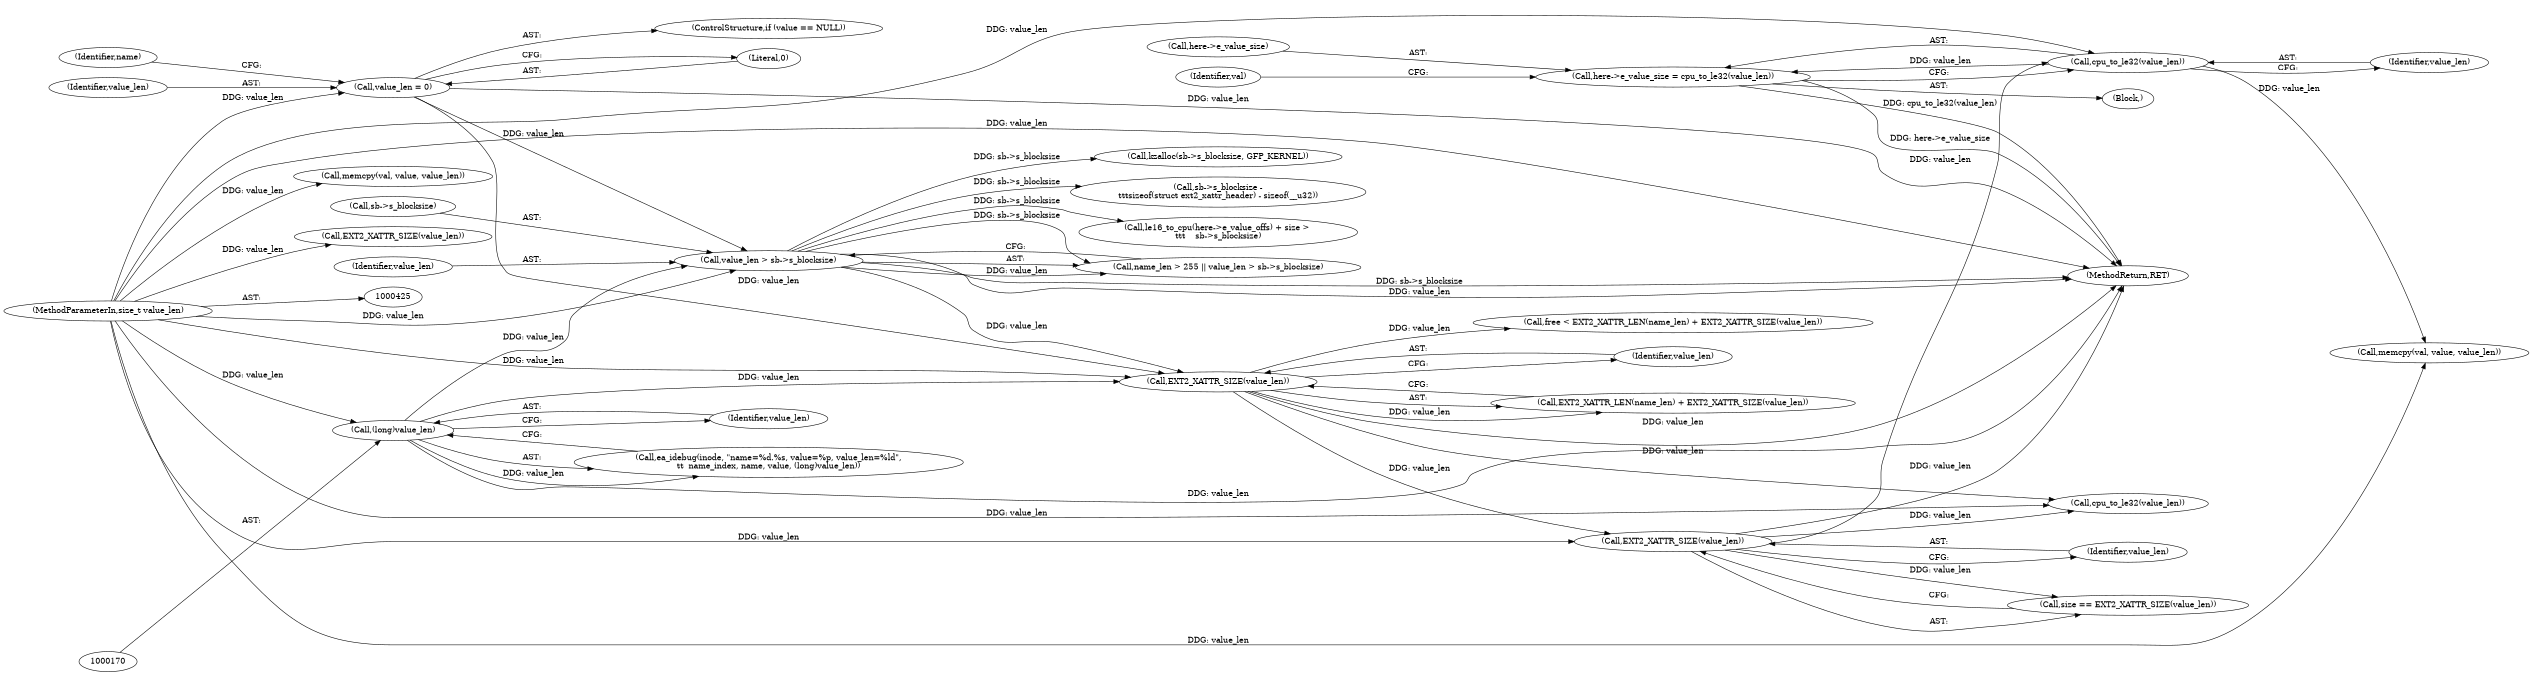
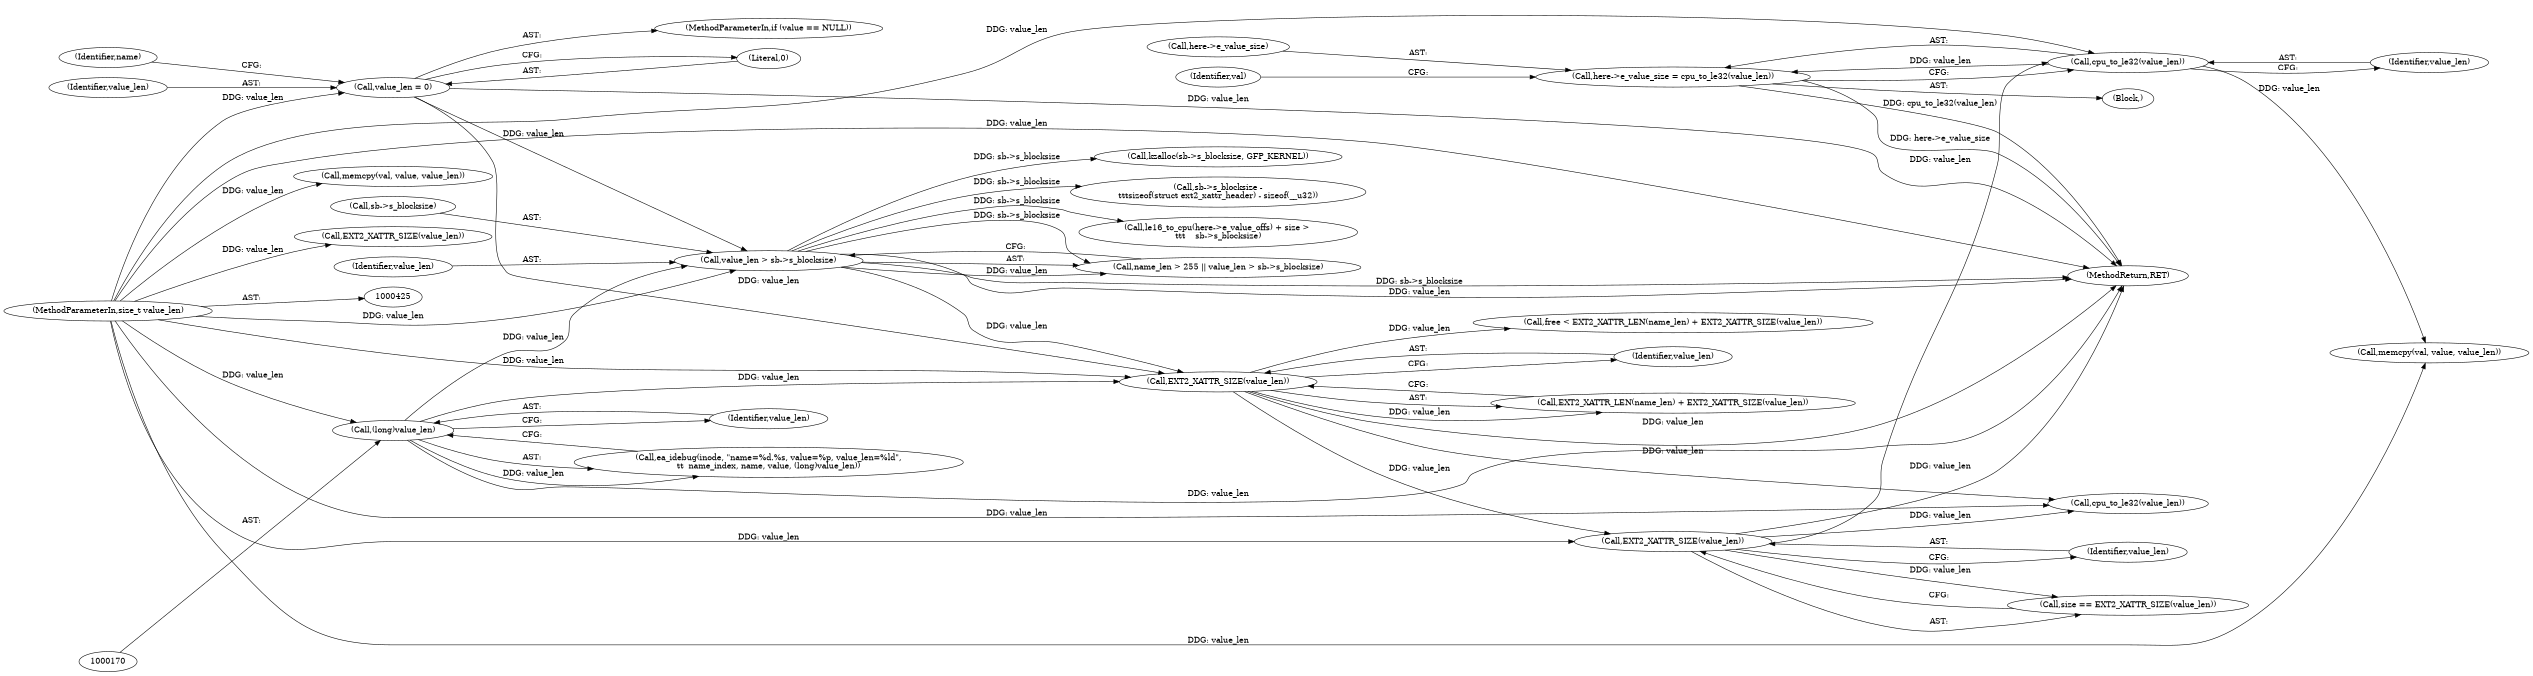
node "(ControlStructure,if (value == NULL))": label "(ControlStructure,if (value == NULL))" -> "(MethodParameterIn,if (value == NULL))"
